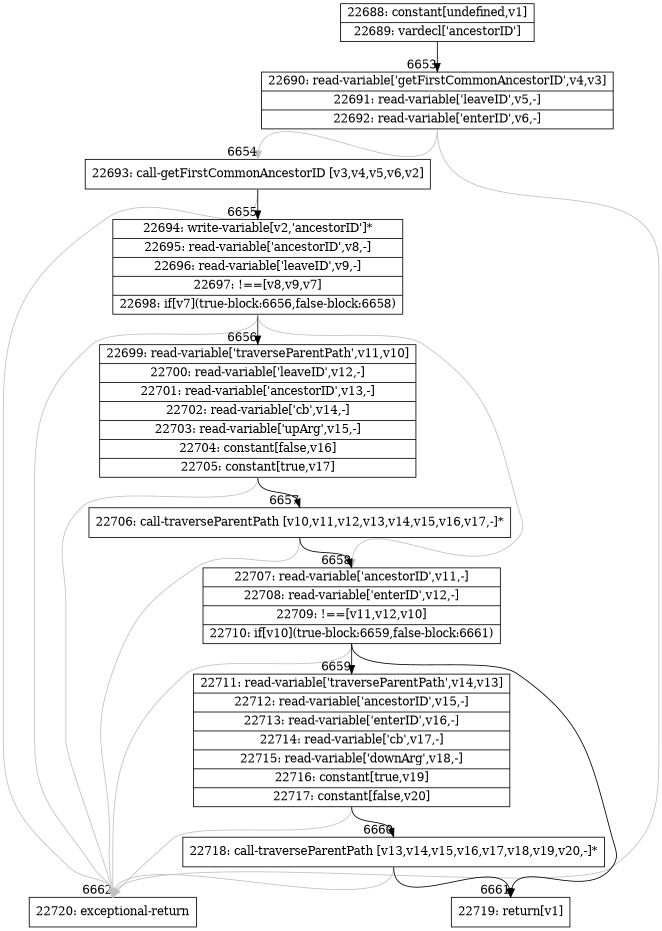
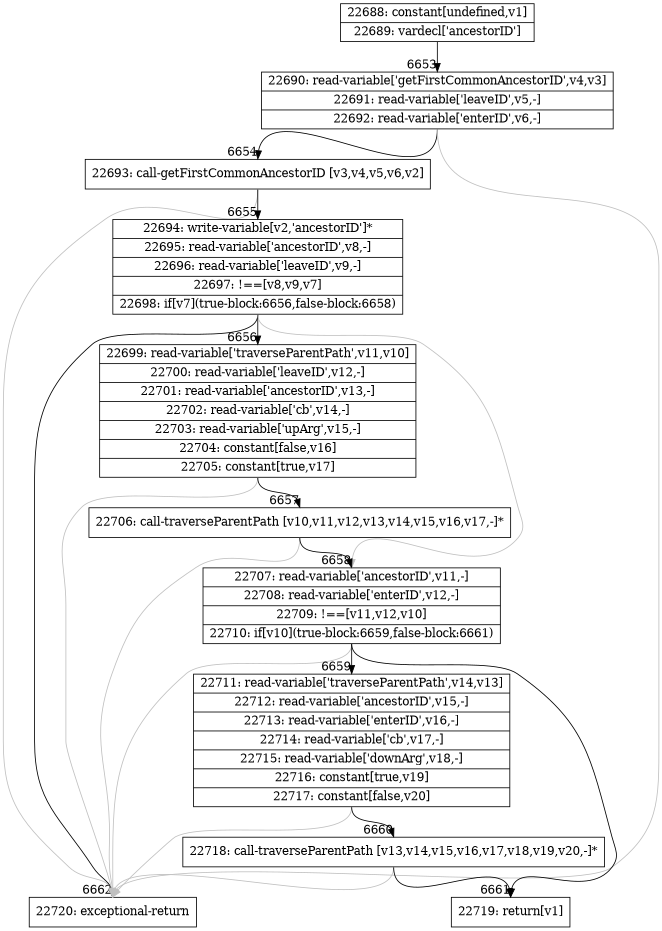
edge "22690: read-variable['getFirstCommonAncestorID',v4,v3]" -> "22693: call-getFirstCommonAncestorID [v3,v4,v5,v6,v2]": color gray -> black
edge "22694: write-variable[v2,'ancestorID']*" -> "22720: exceptional-return": color gray -> black
